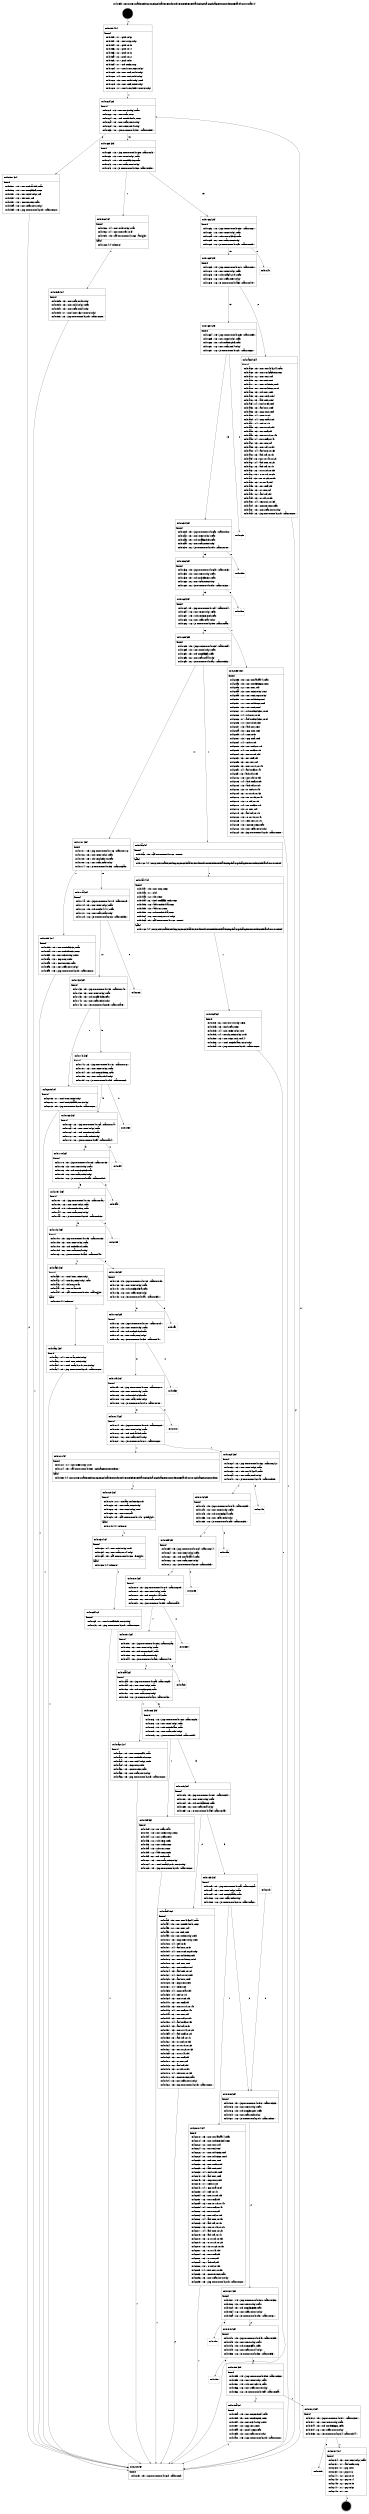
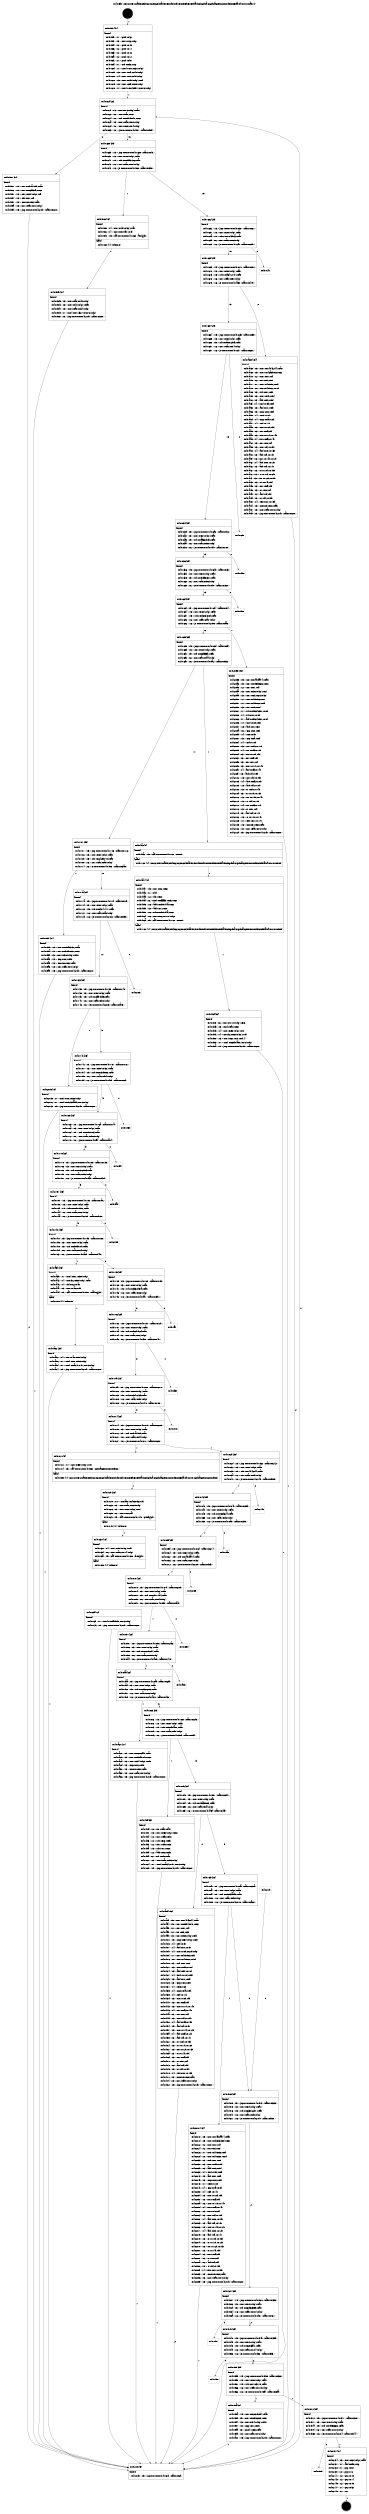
edge "0x401c30 [15]" -> "0x401c3f [12]": removed, label "1"
